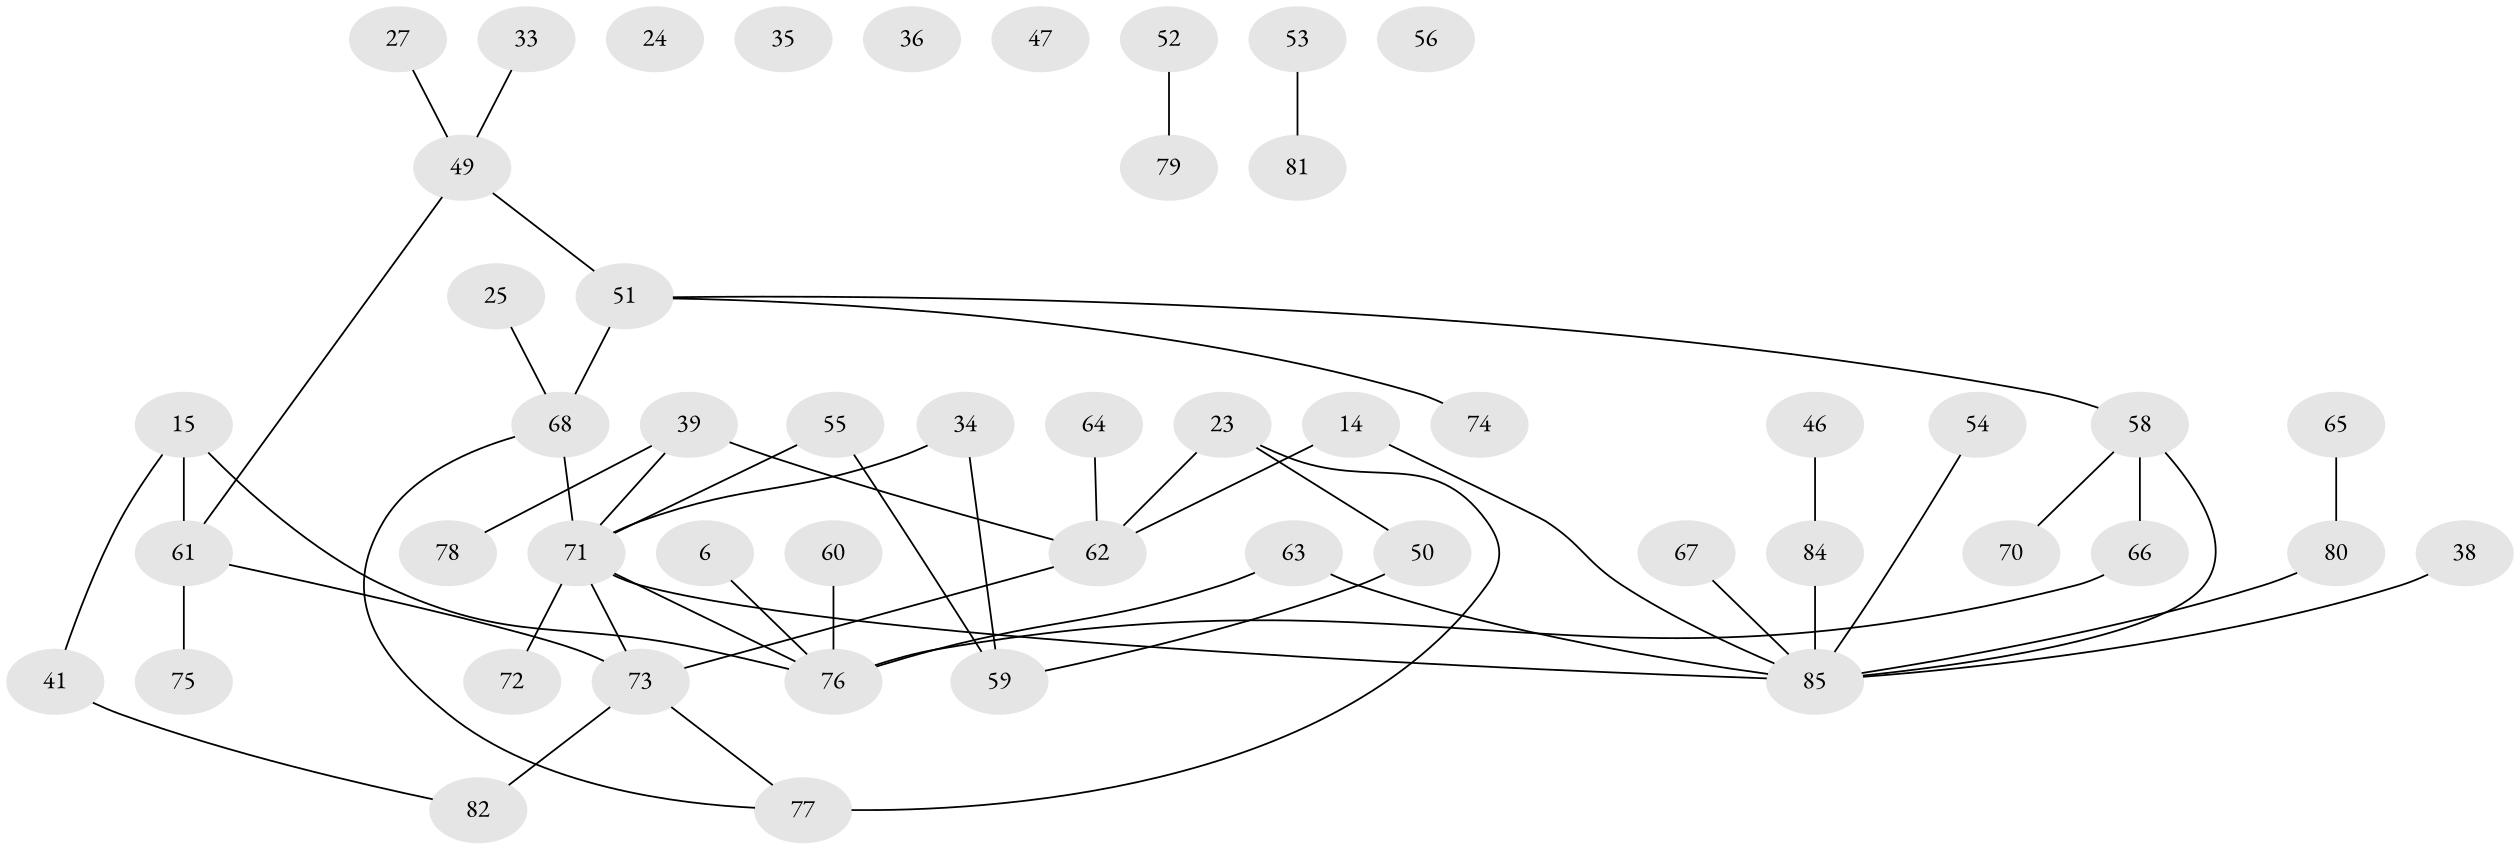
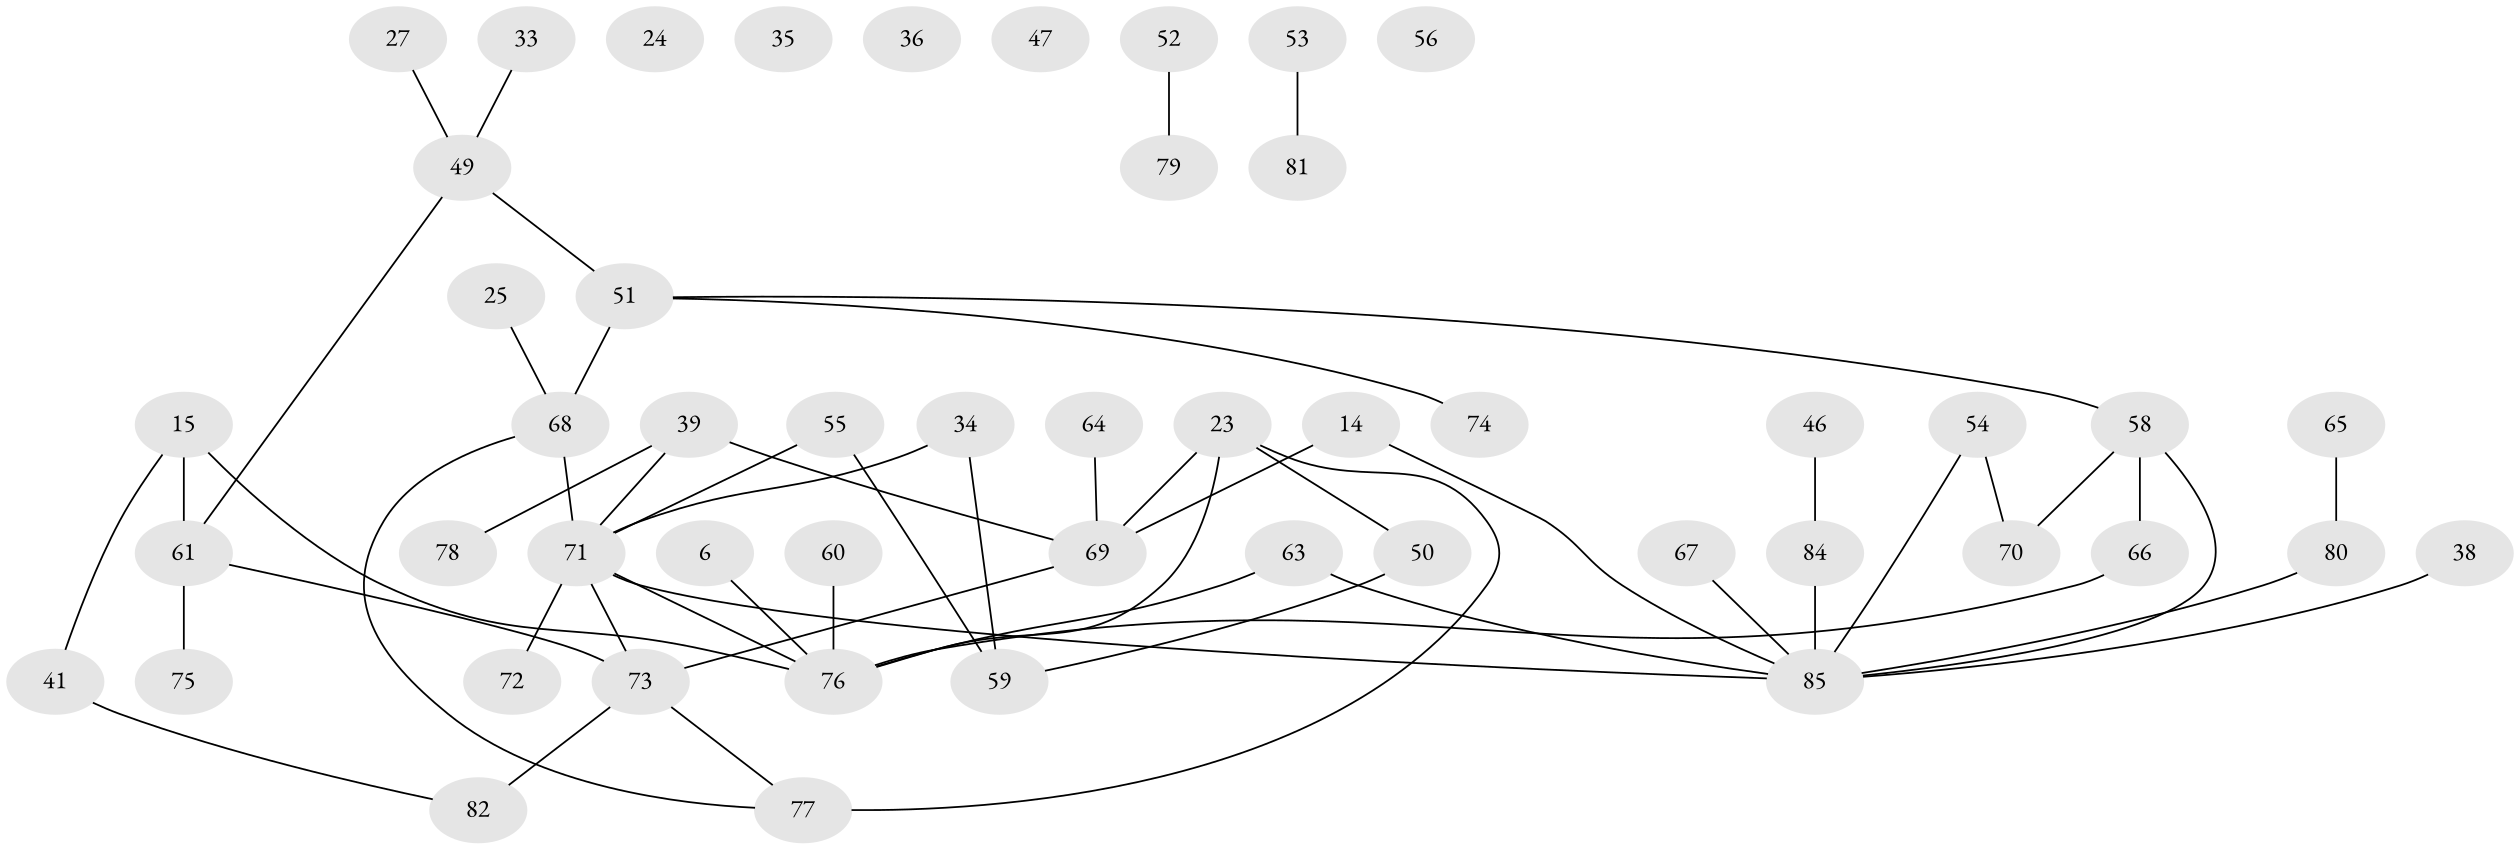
edge "54" -- "70": added
node "62": label "62" -> "69"
edge "23" -- "76": added
